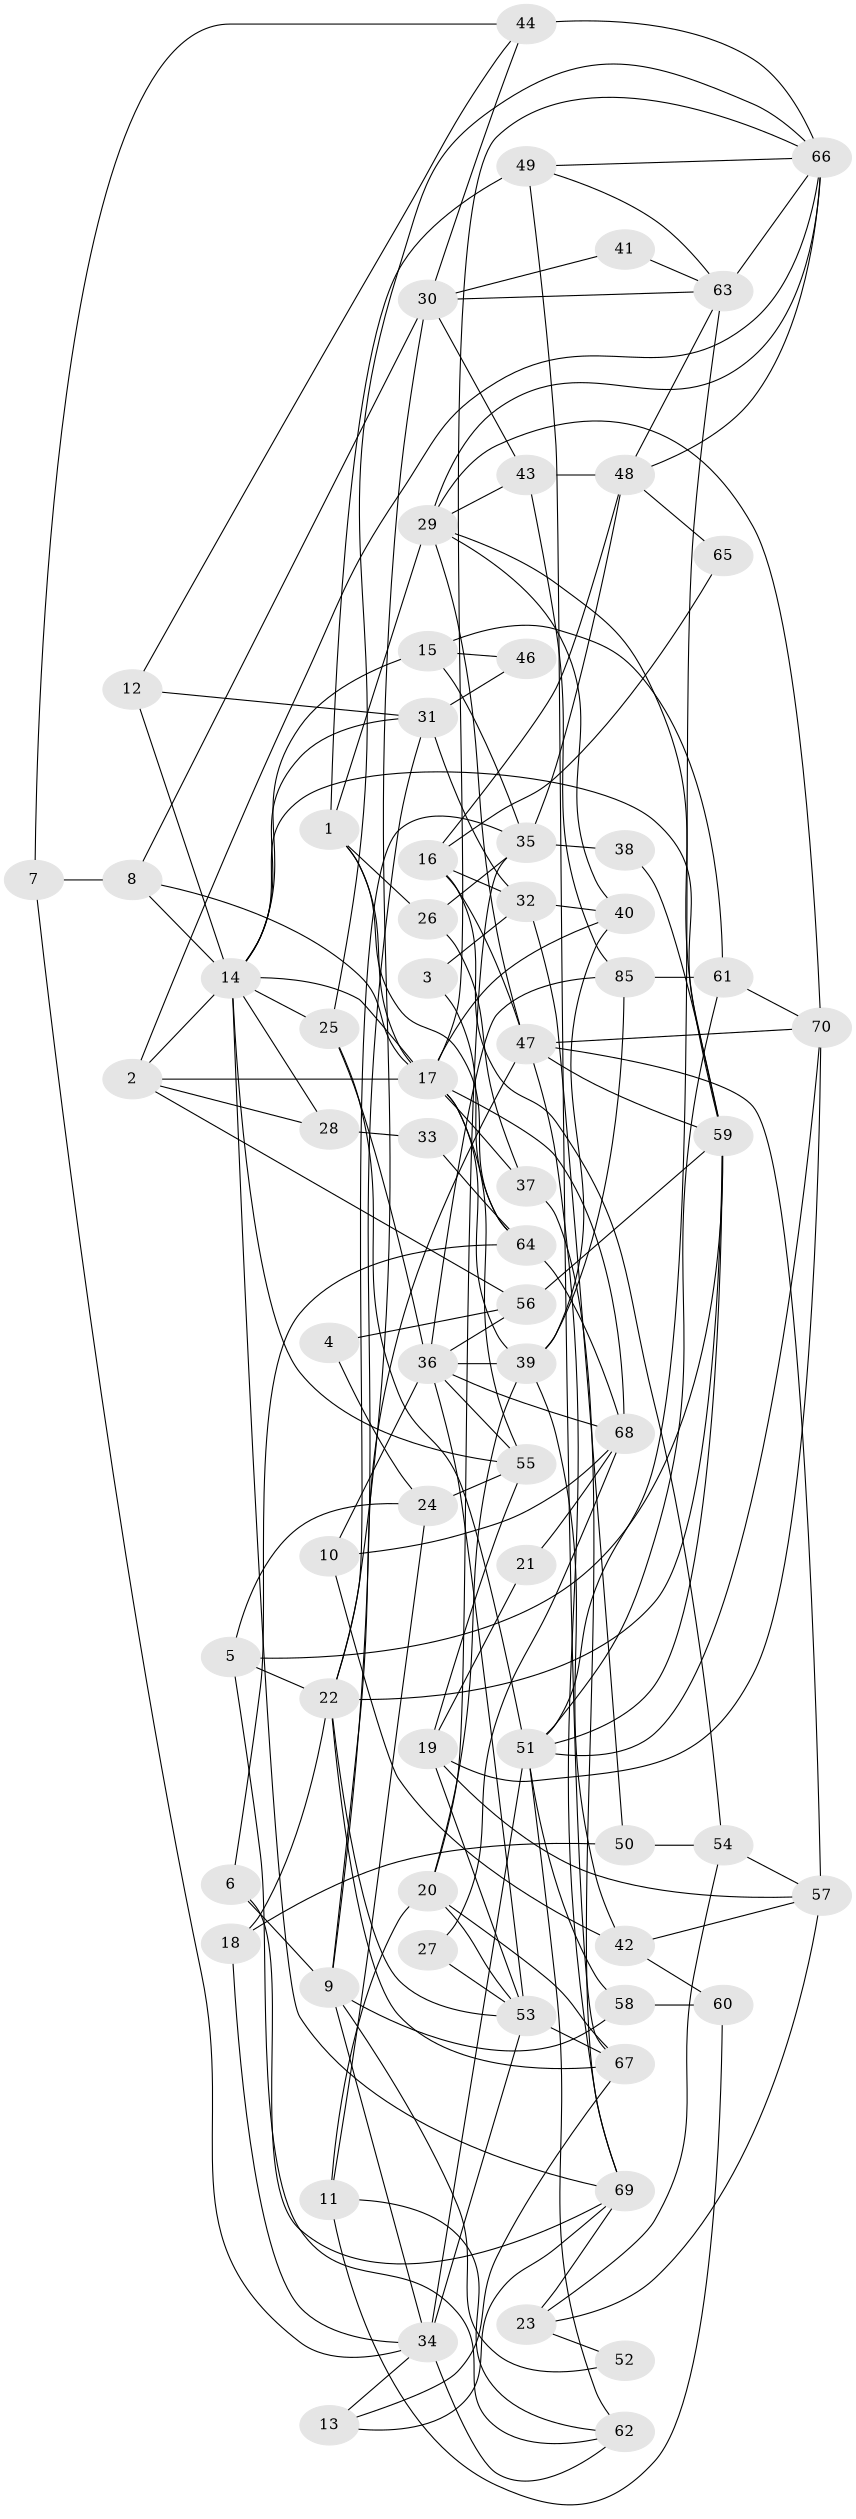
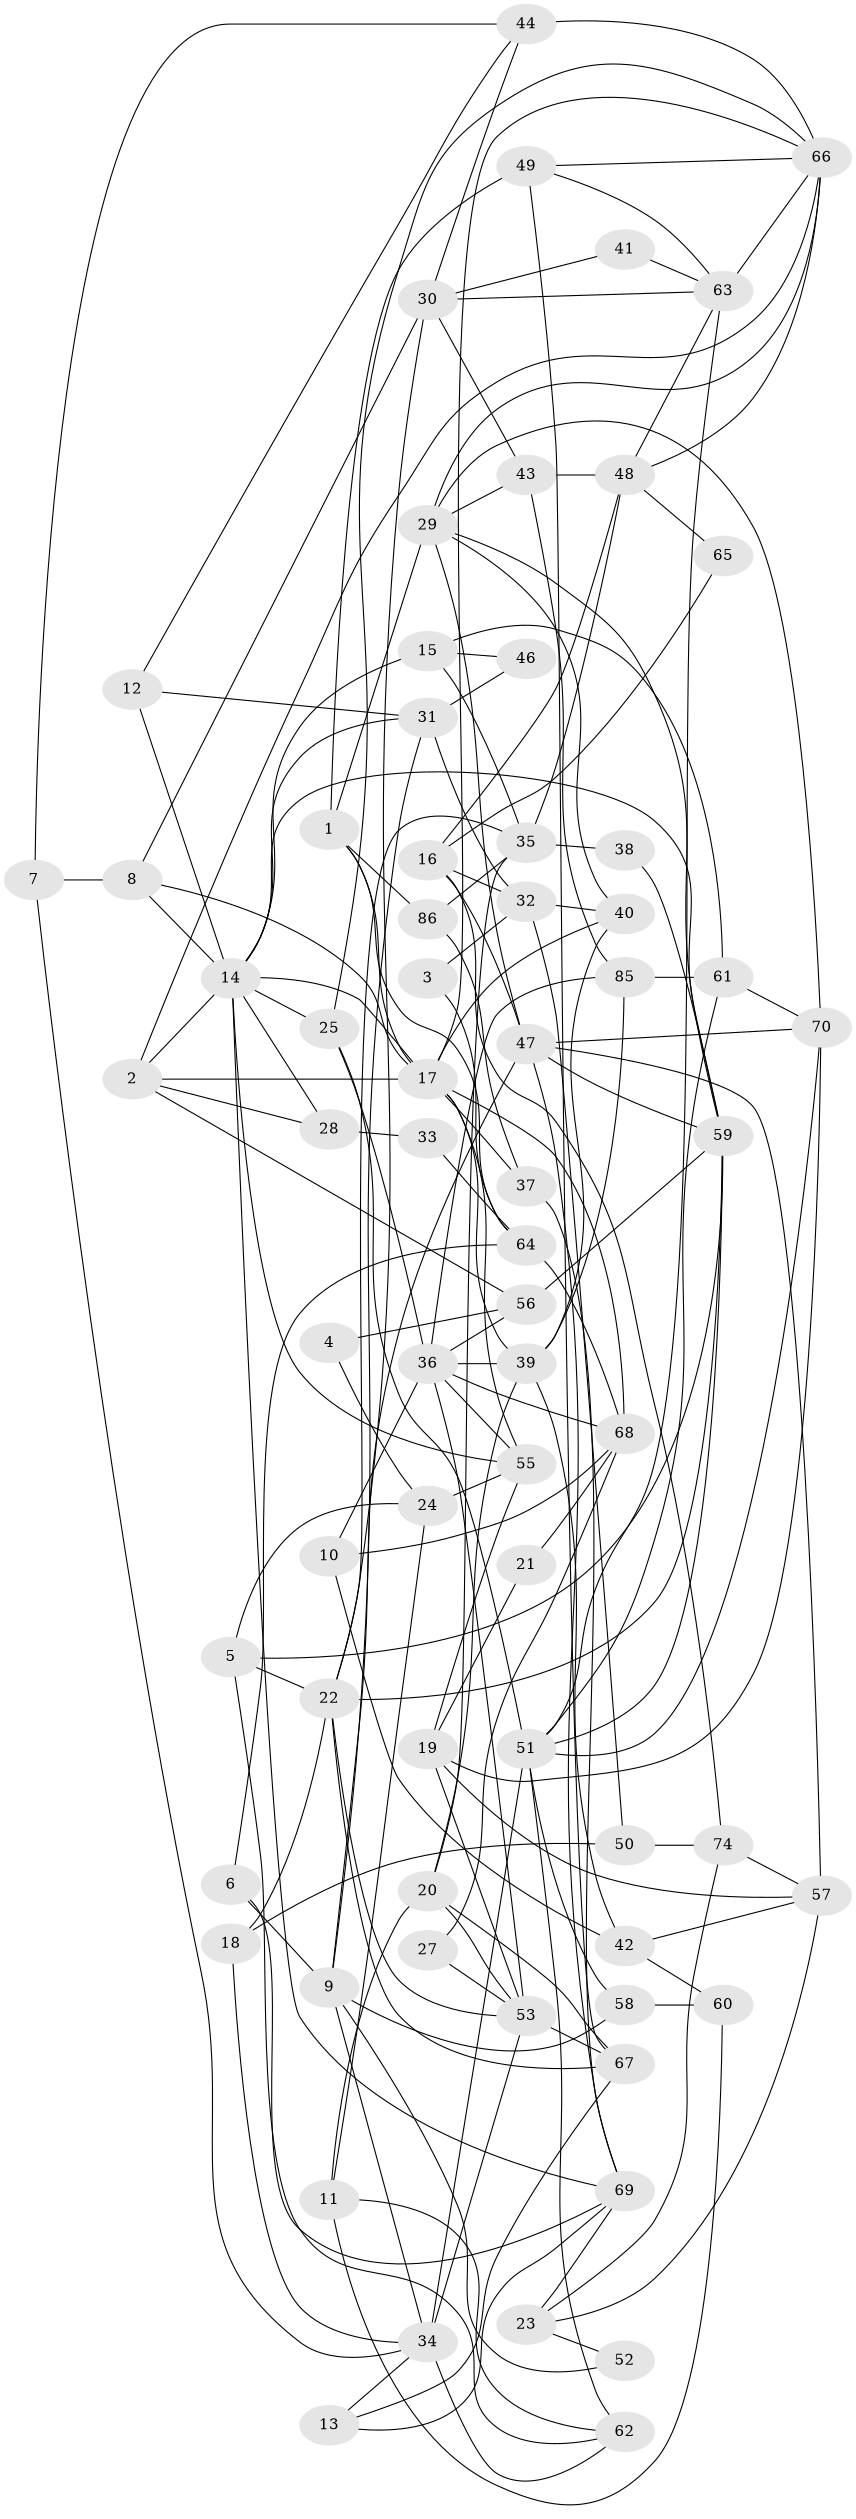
node "26": label "26" -> "86"
node "54": label "54" -> "74"
